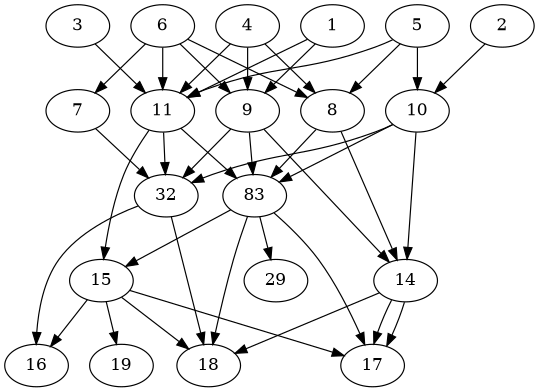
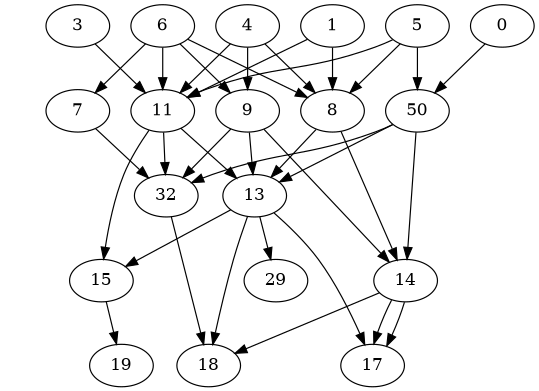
node "2": label "2" -> "0"
edge "1" -> "9": now "1" -> "8"
node "10": label "10" -> "50"
node "83": label "83" -> "13"
edge "15" -> "18": removed
edge "15" -> "17": removed
node "16": removed
